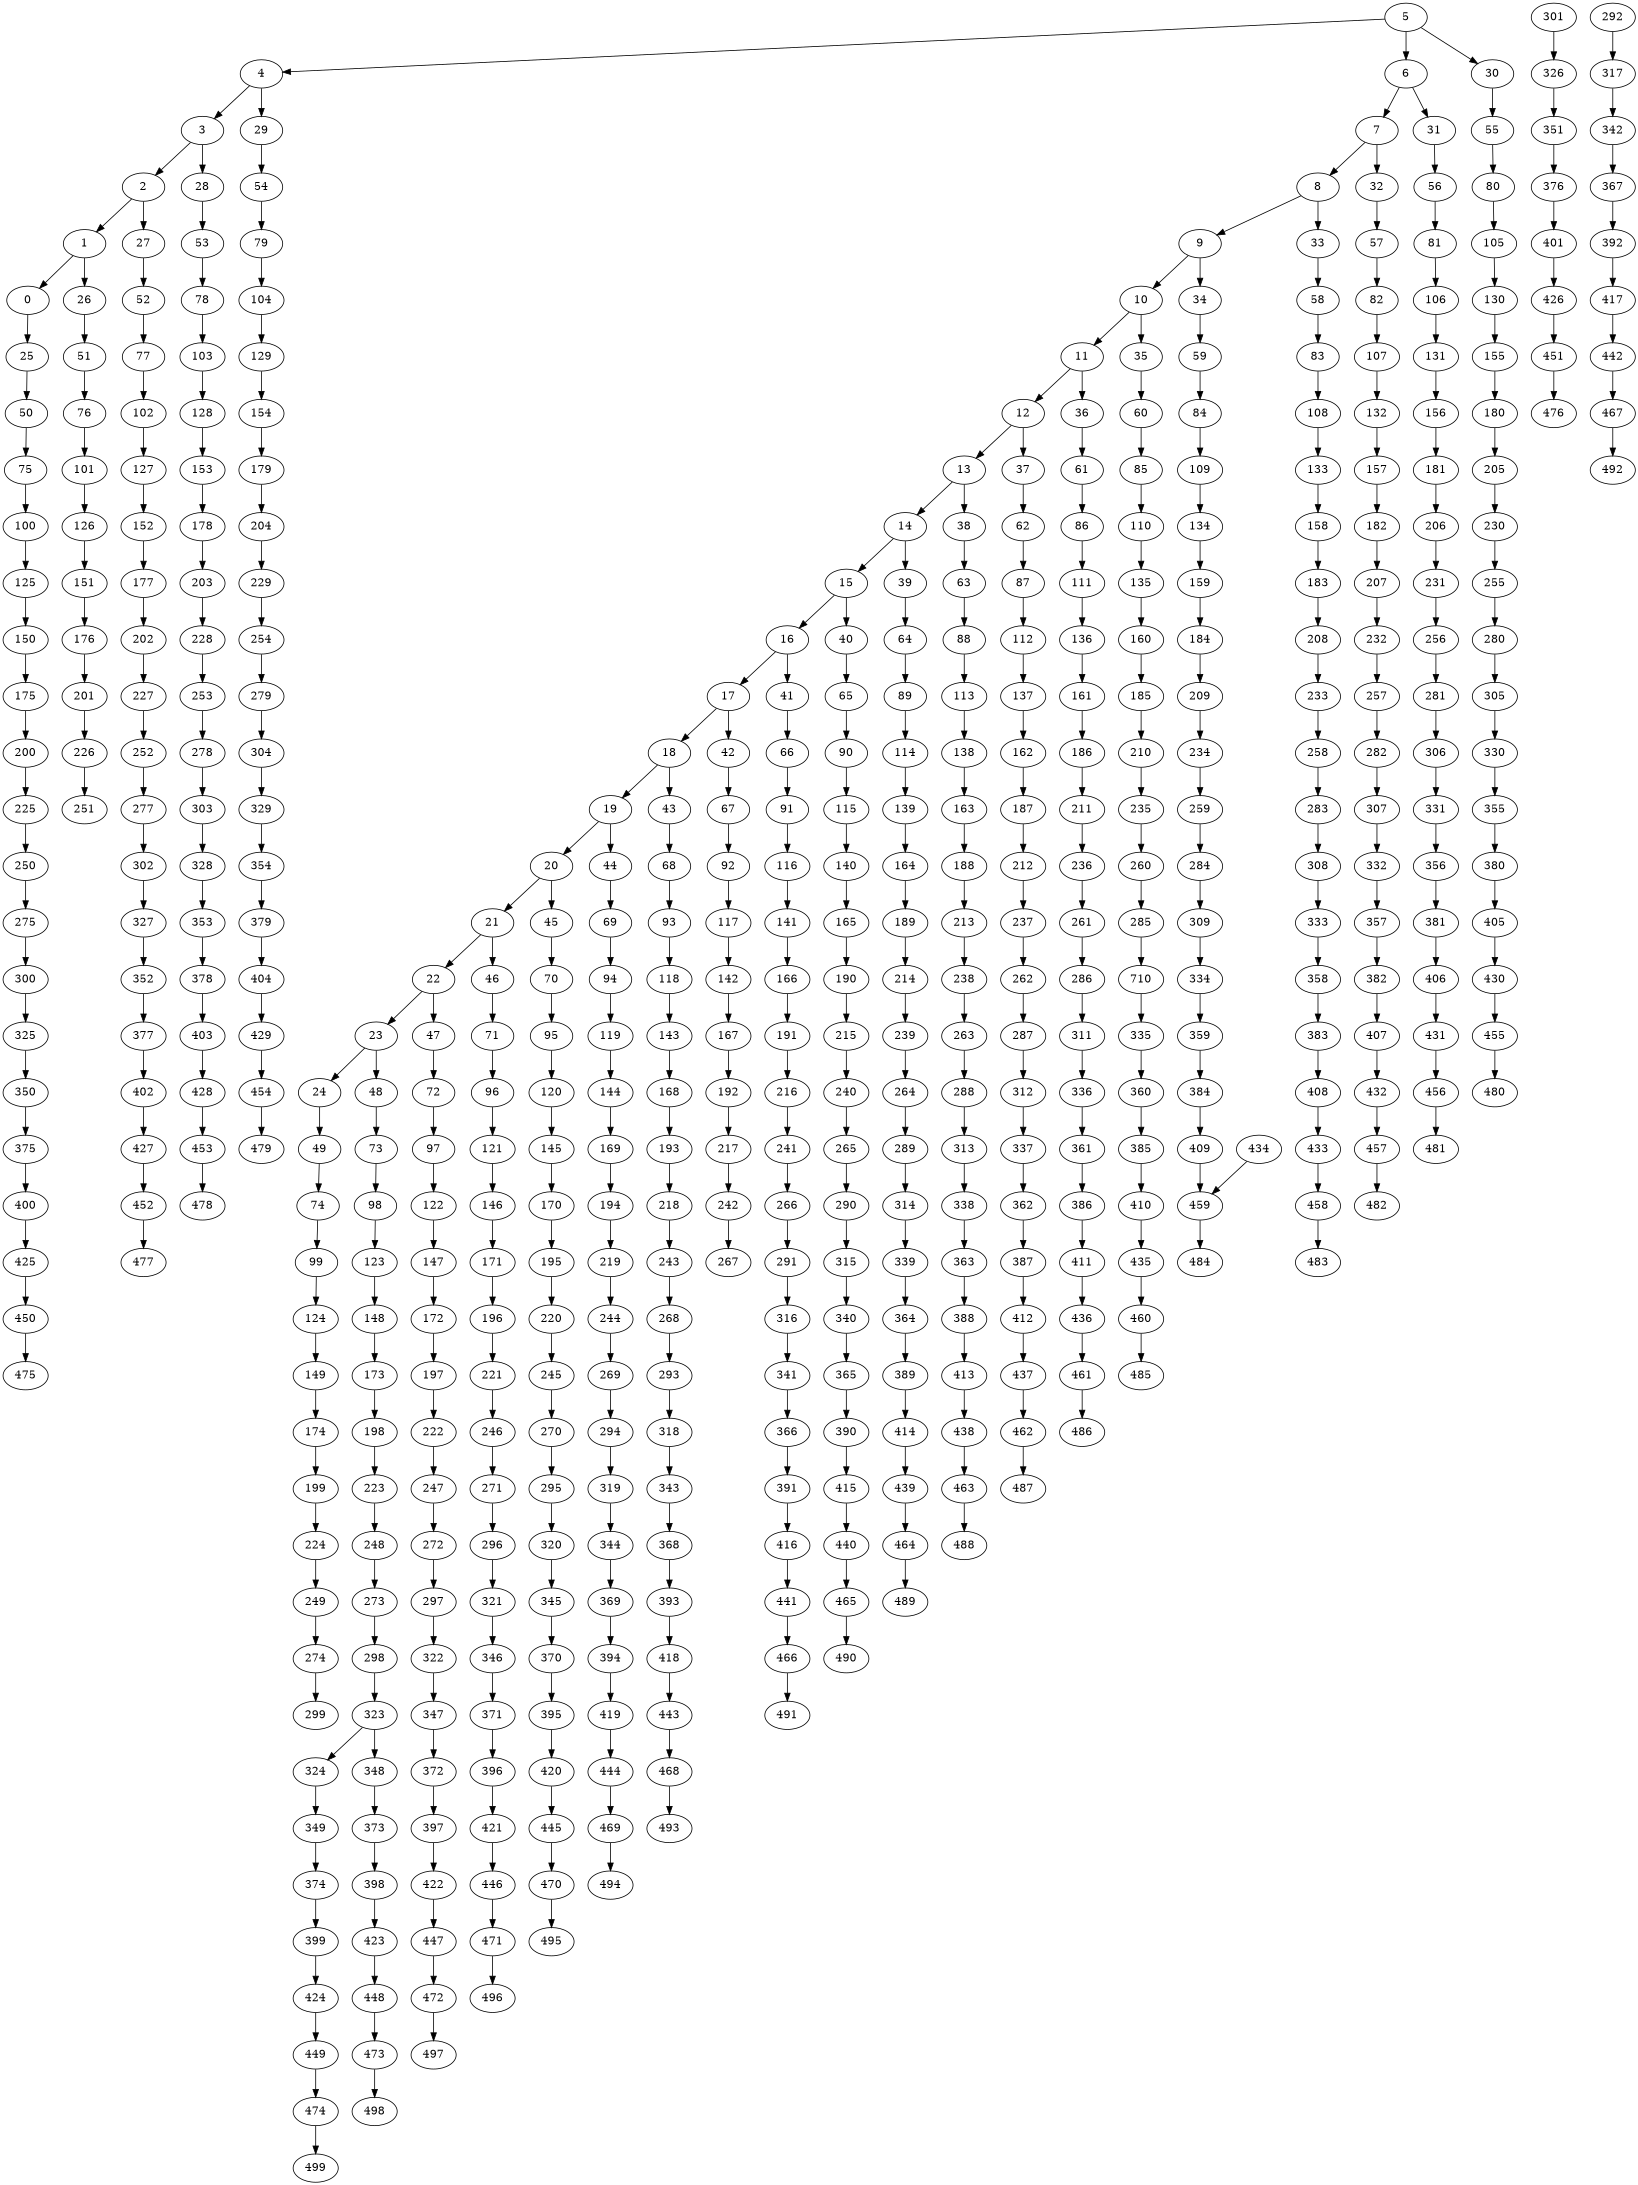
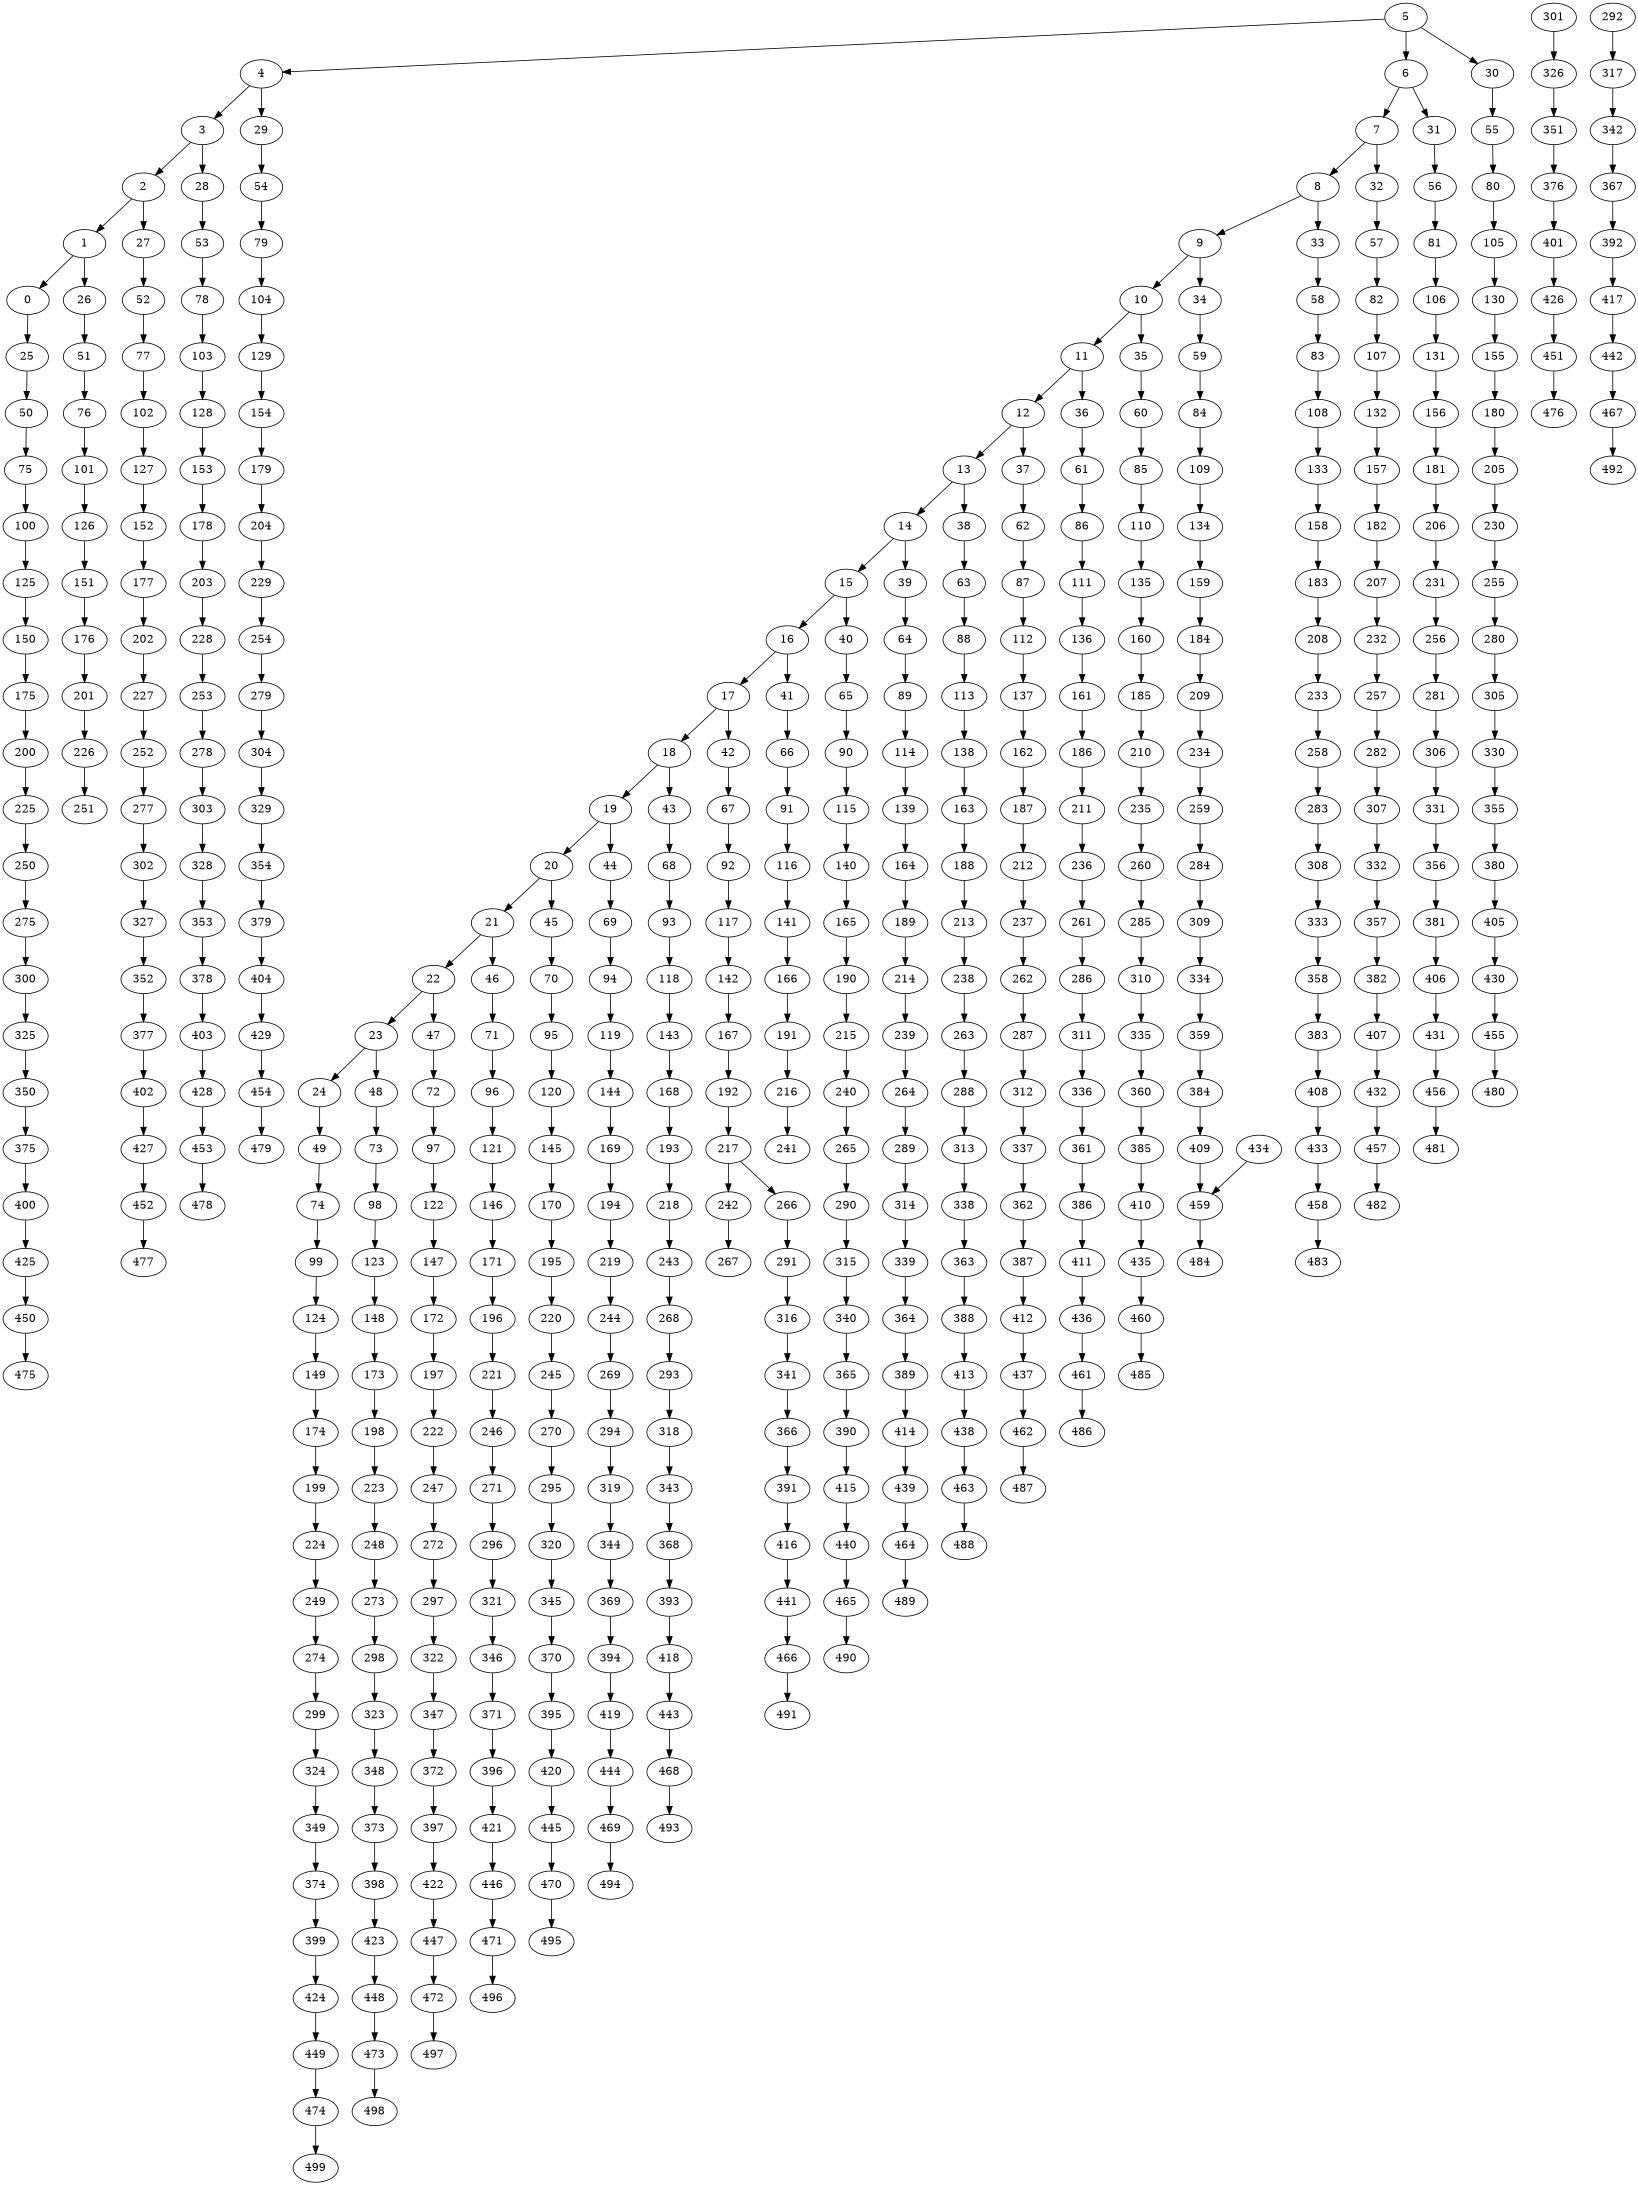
node "710": label "710" -> "310"
edge "241" -> "266": now "217" -> "266"
edge "323" -> "324": now "299" -> "324"
